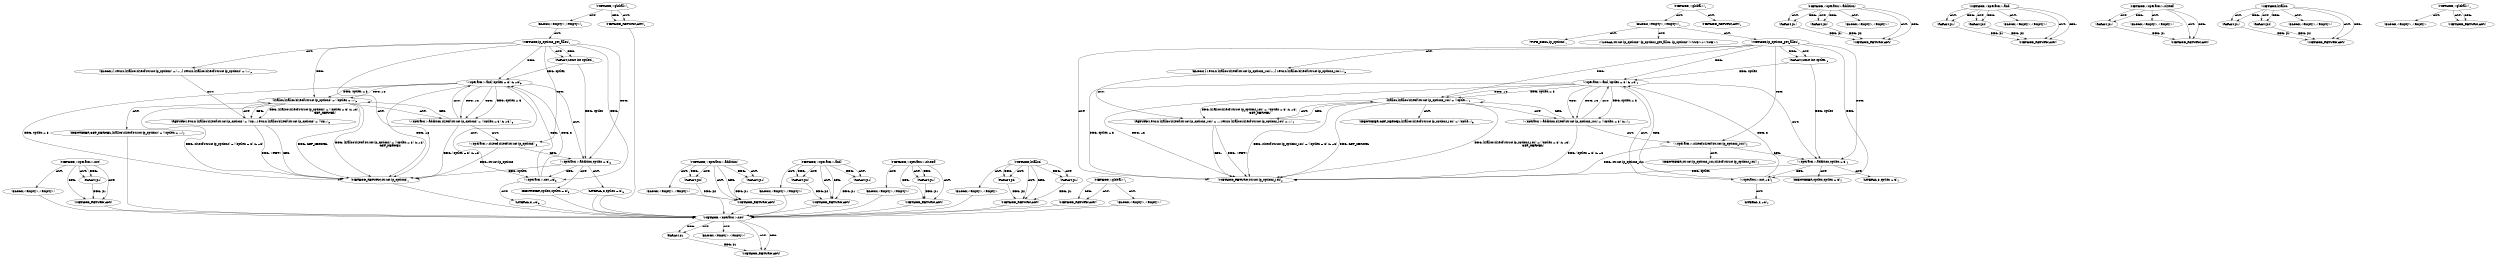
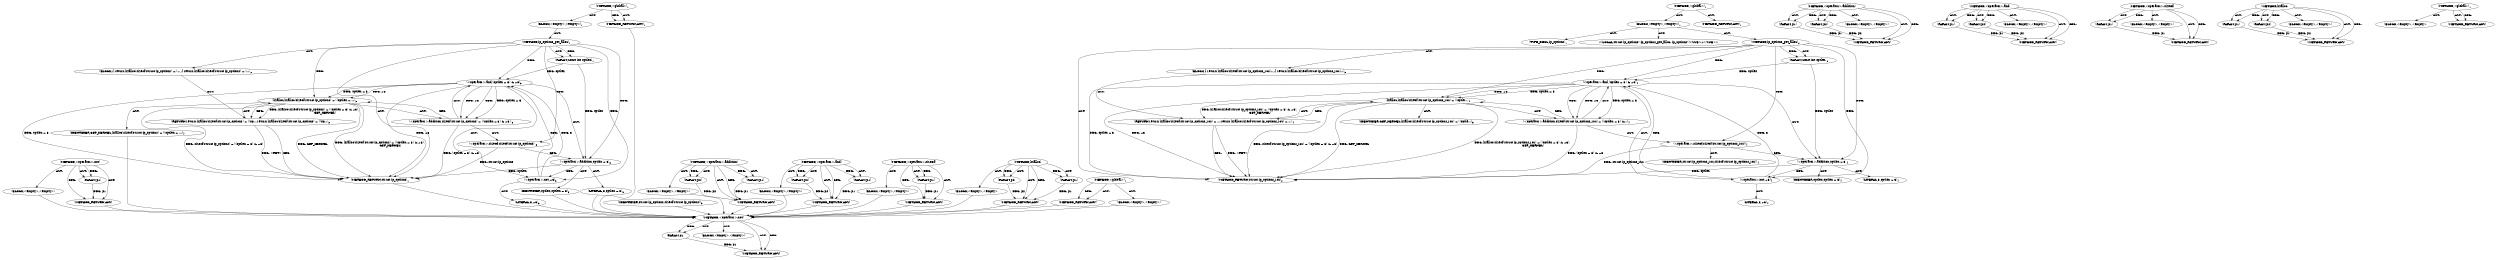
node "(IDENTIFIER,struct ip_options,sizeof(struct ip_options))": added
